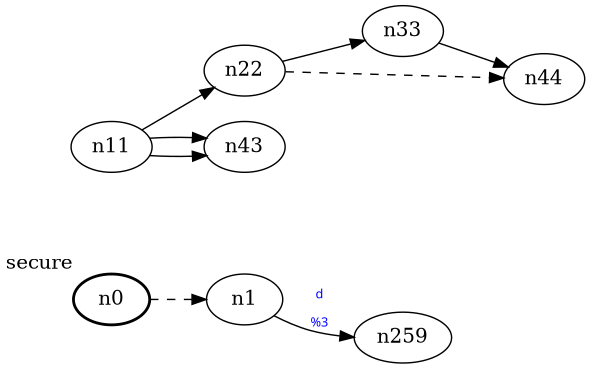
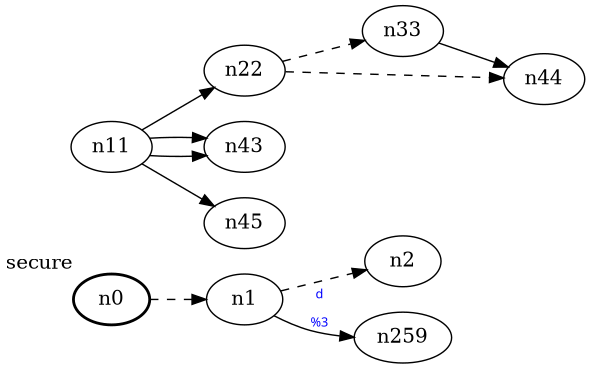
edge "n22" -> "n33": style solid -> dashed
node "n45": added
node "n2": added
